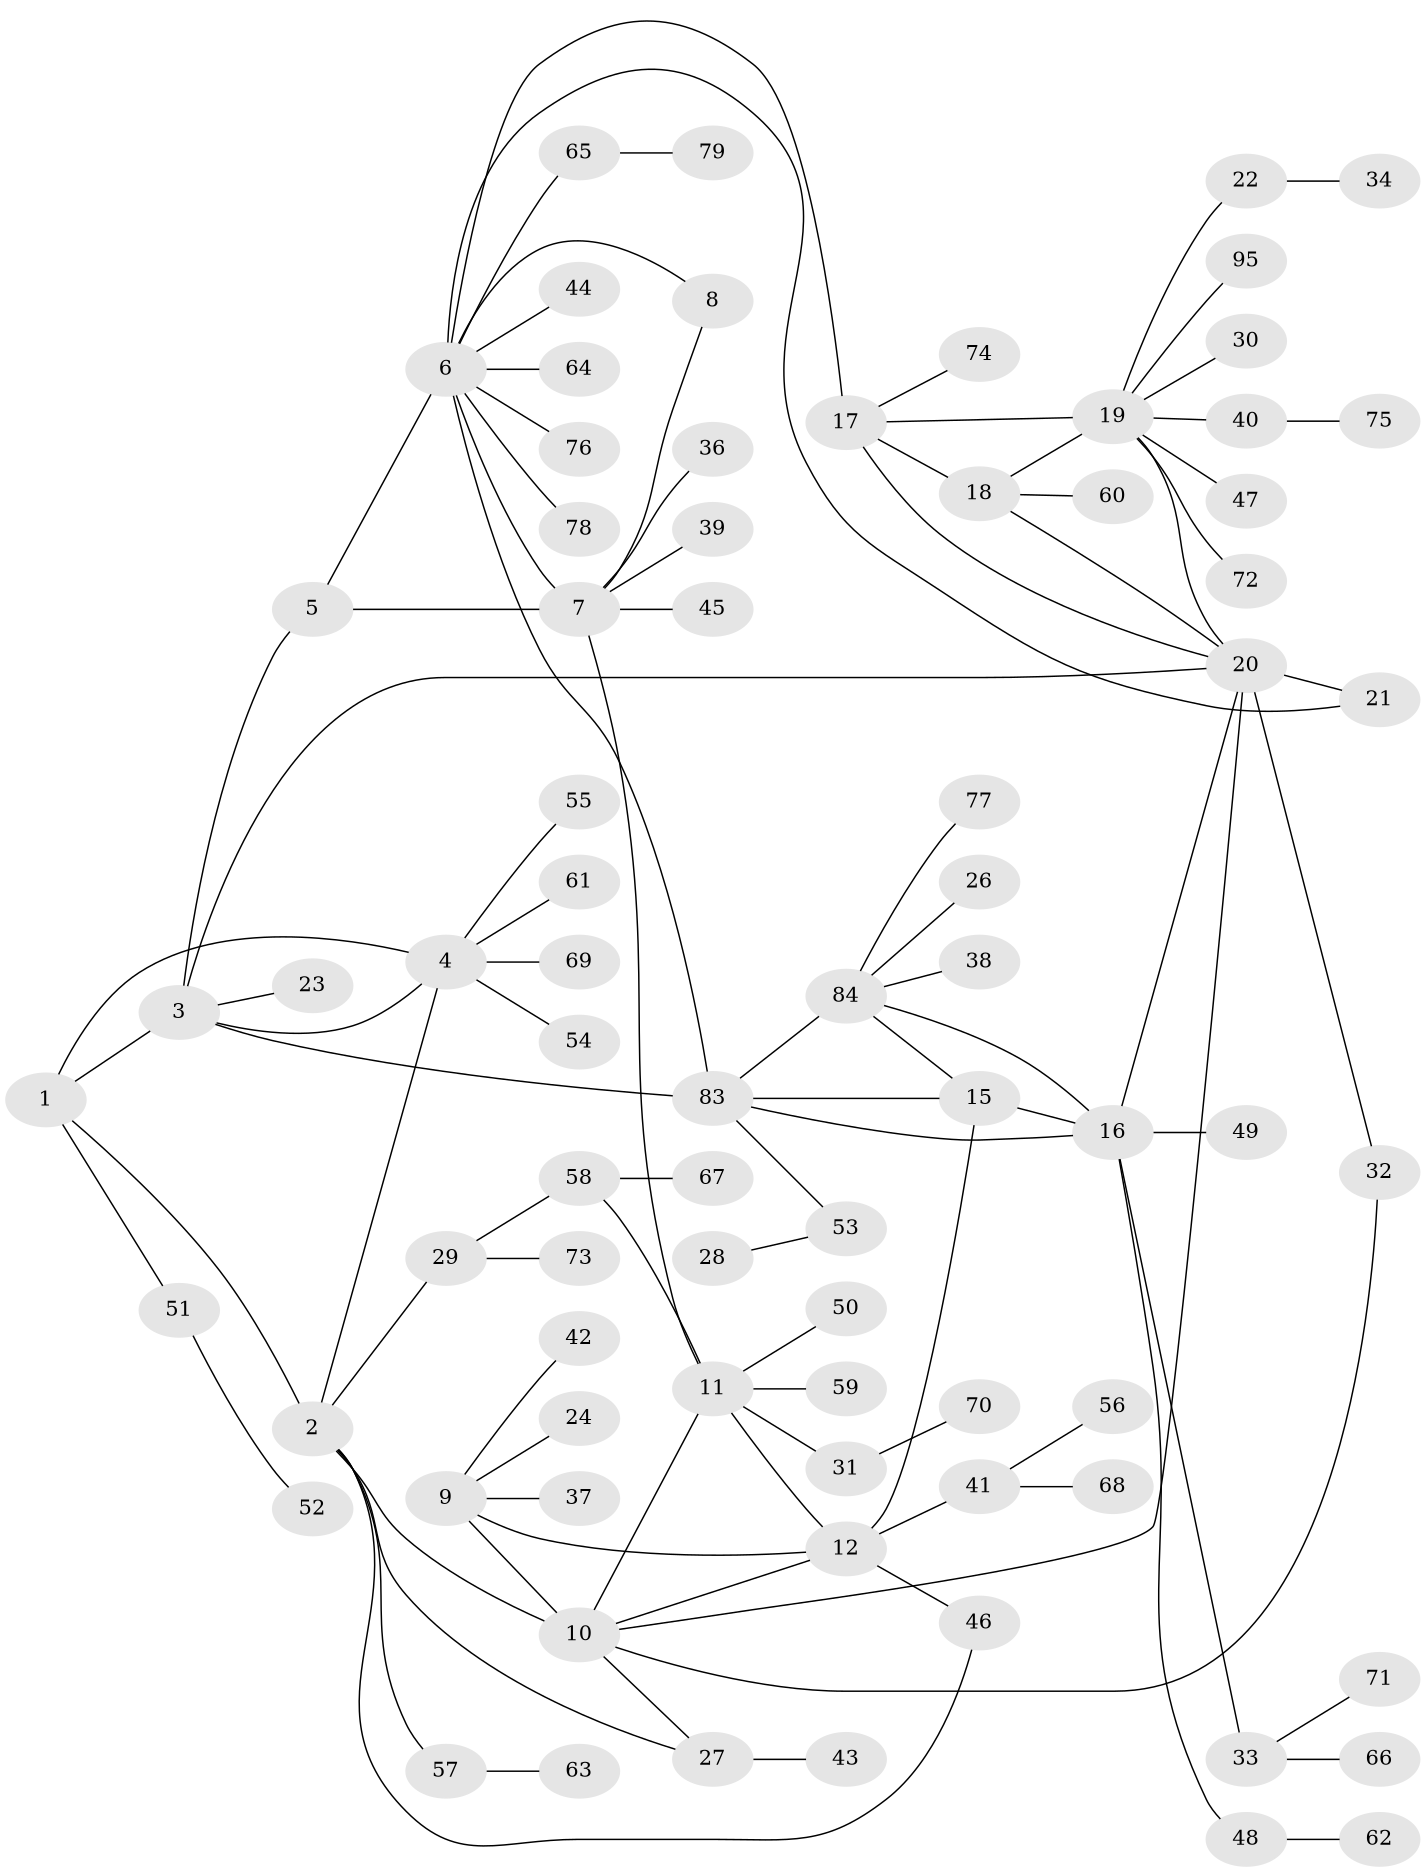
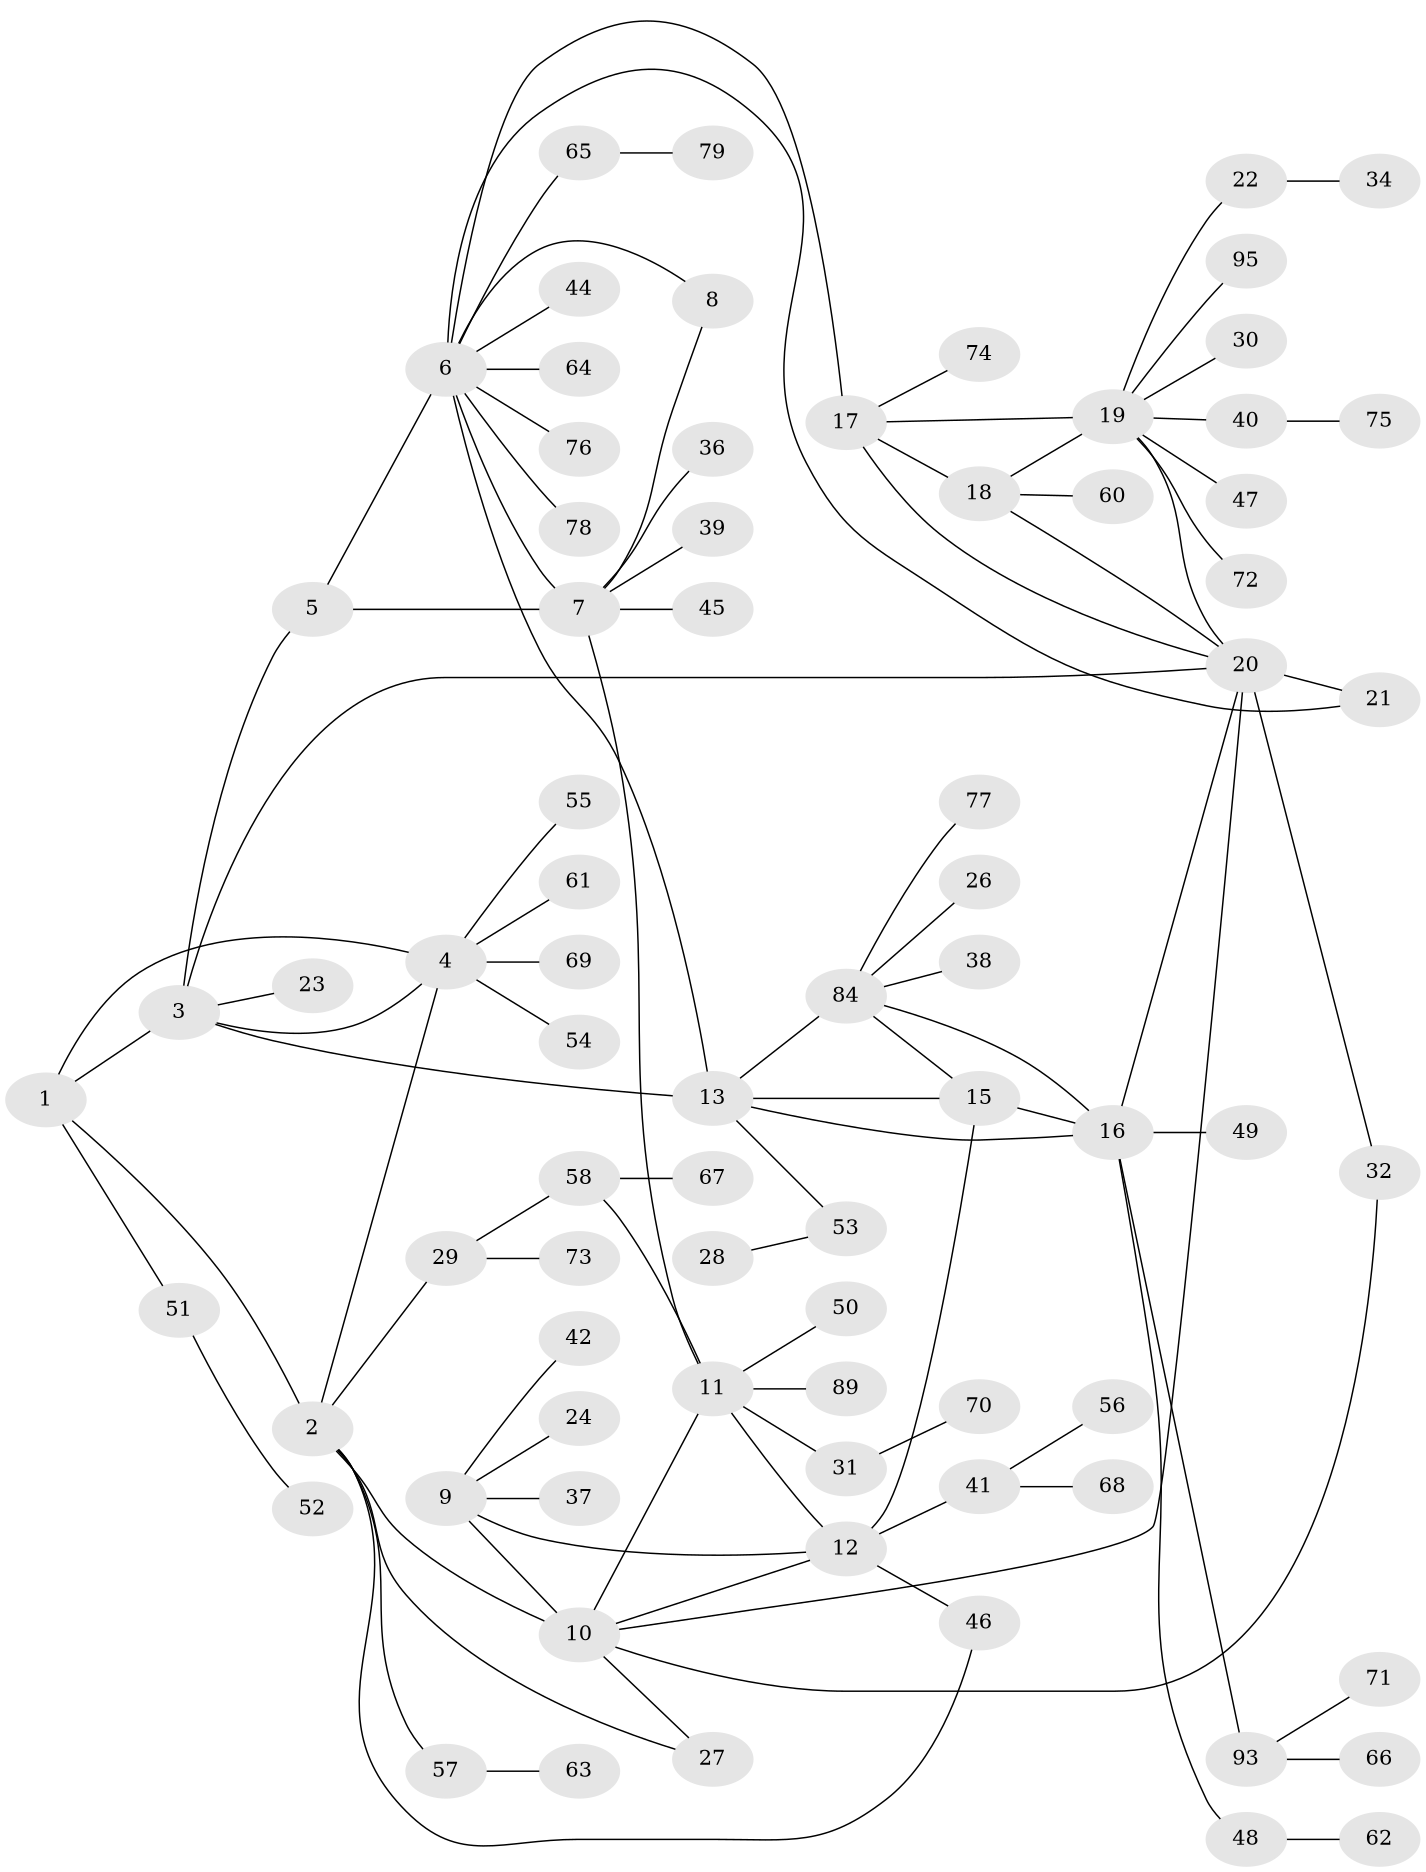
node "83": label "83" -> "13"
node "59": label "59" -> "89"
node "43": removed
node "33": label "33" -> "93"
